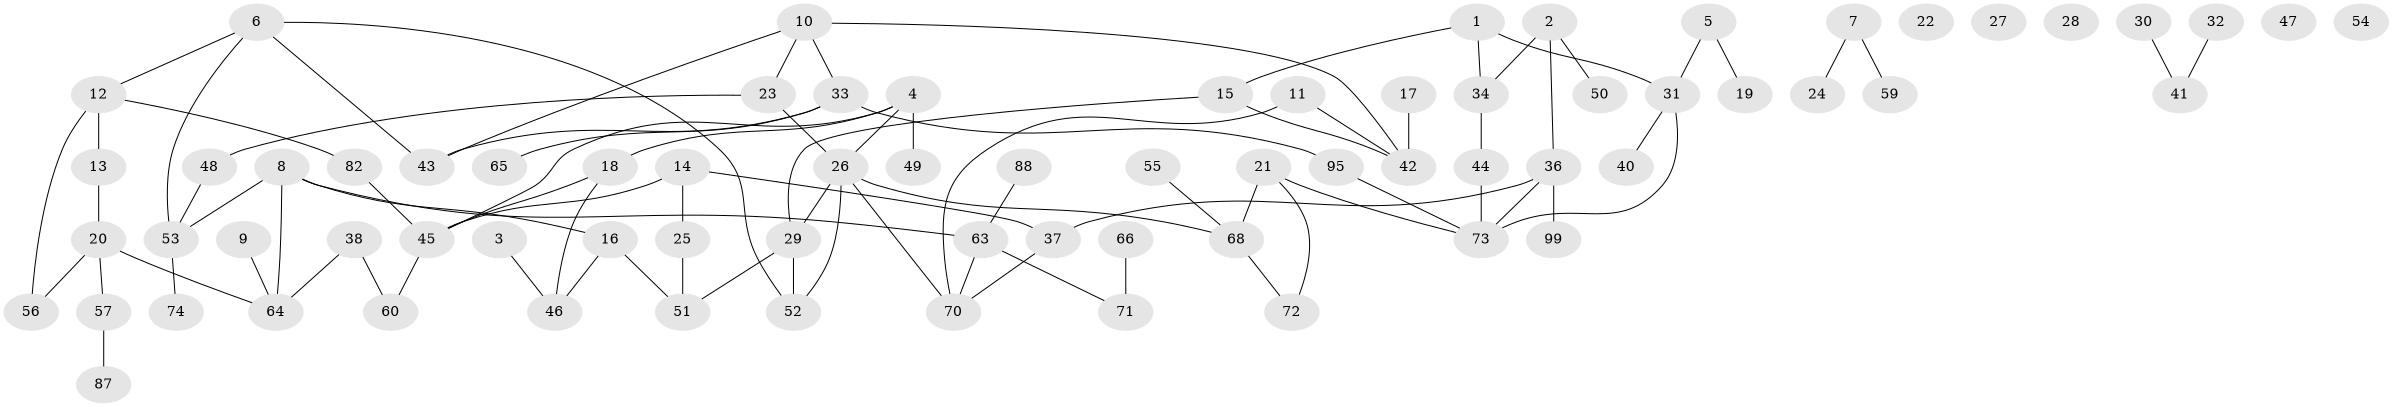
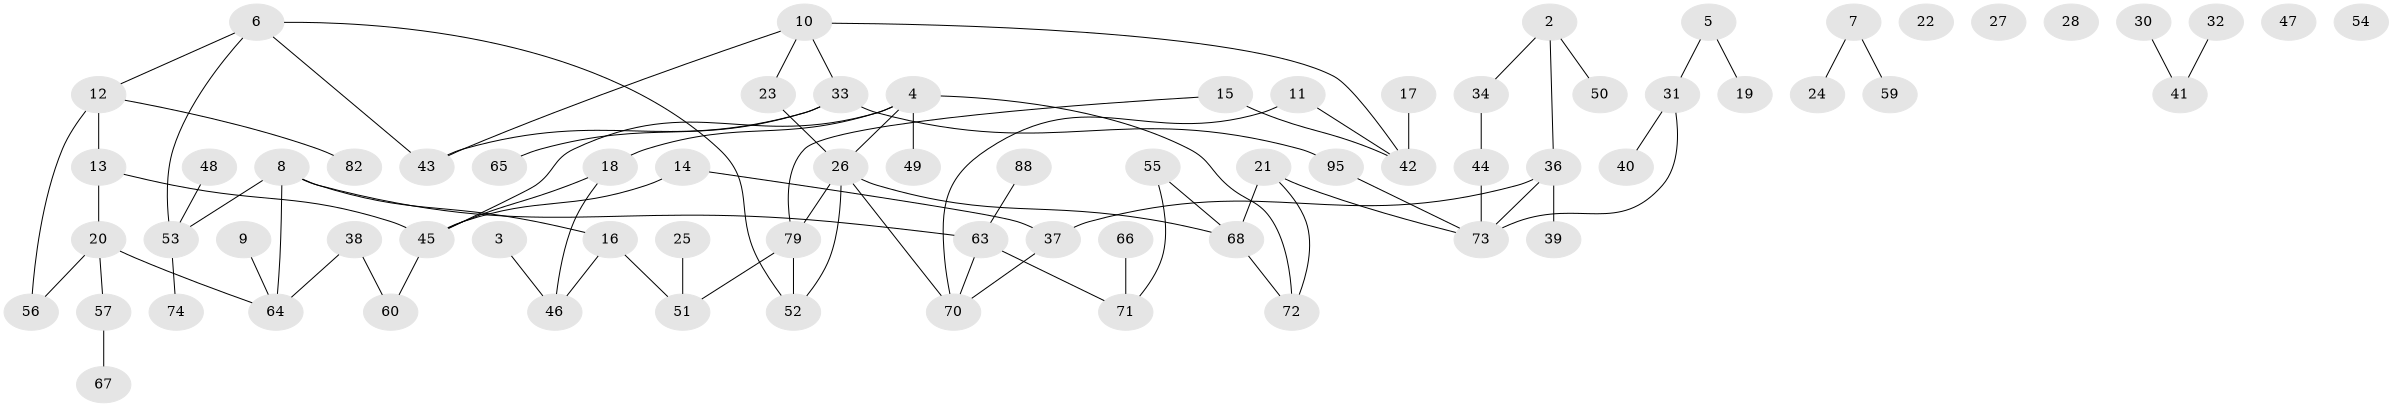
node "1": removed
edge "23" -- "48": removed
edge "4" -- "72": added
edge "14" -- "25": removed
edge "82" -- "45": now "13" -- "45"
node "29": label "29" -> "79"
node "99": label "99" -> "39"
edge "55" -- "71": added
node "87": label "87" -> "67"
